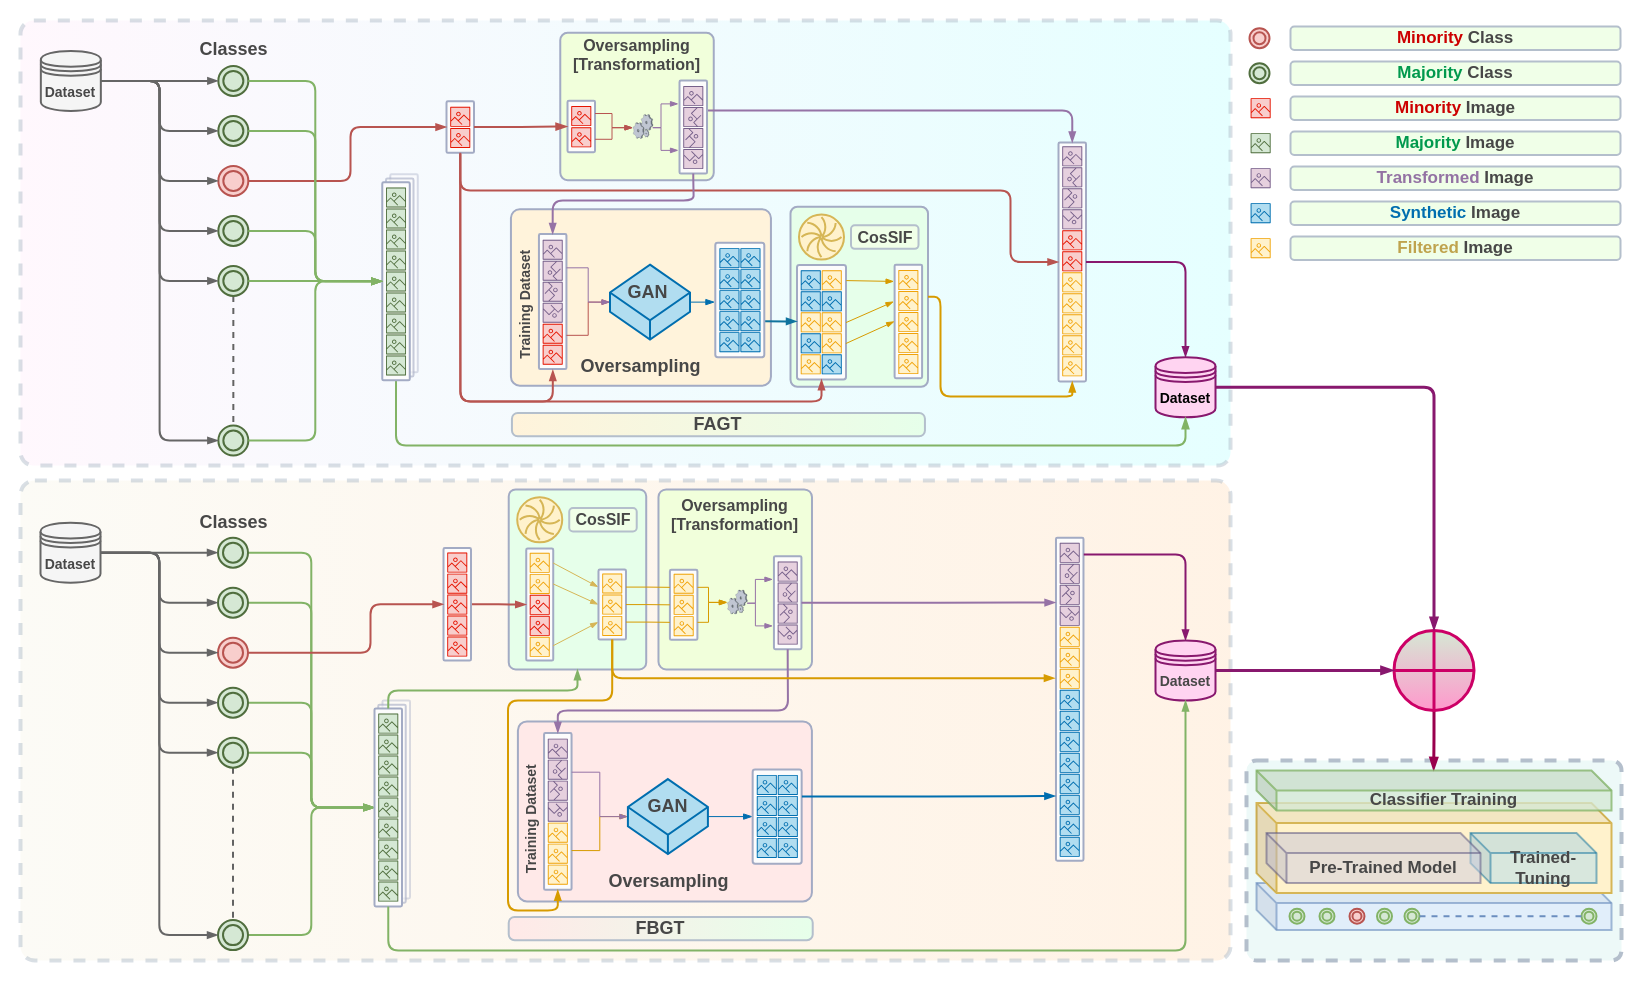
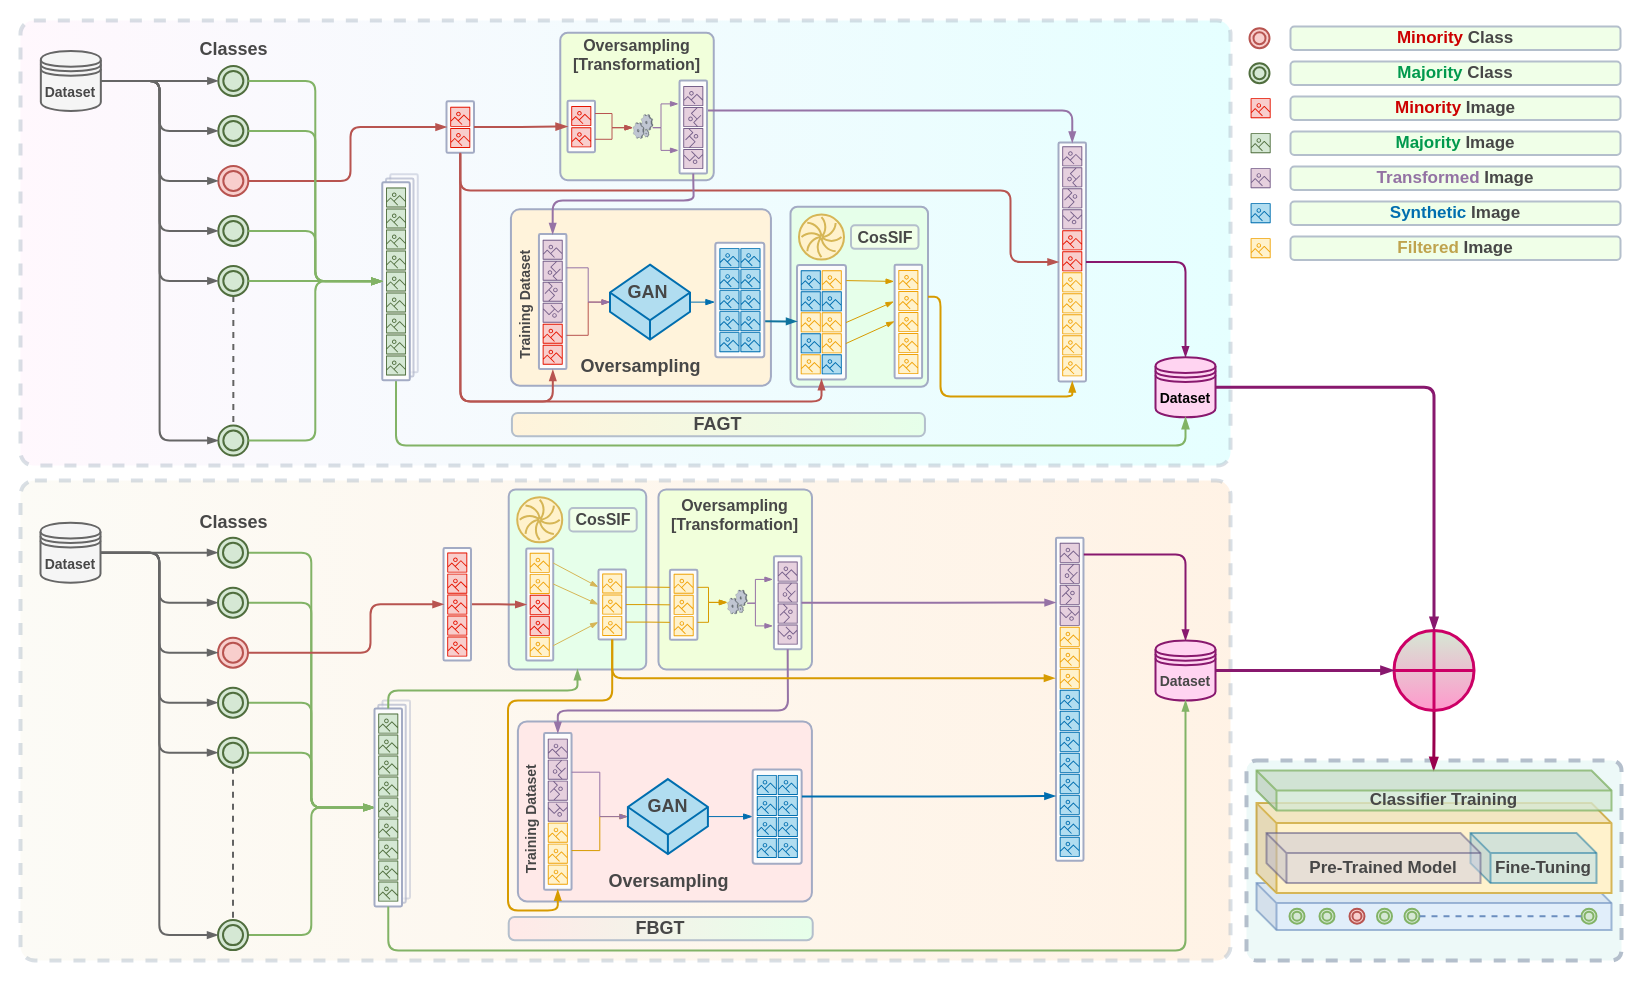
node "Trained-Tuning": label "Trained-Tuning" -> "Fine-Tuning"
